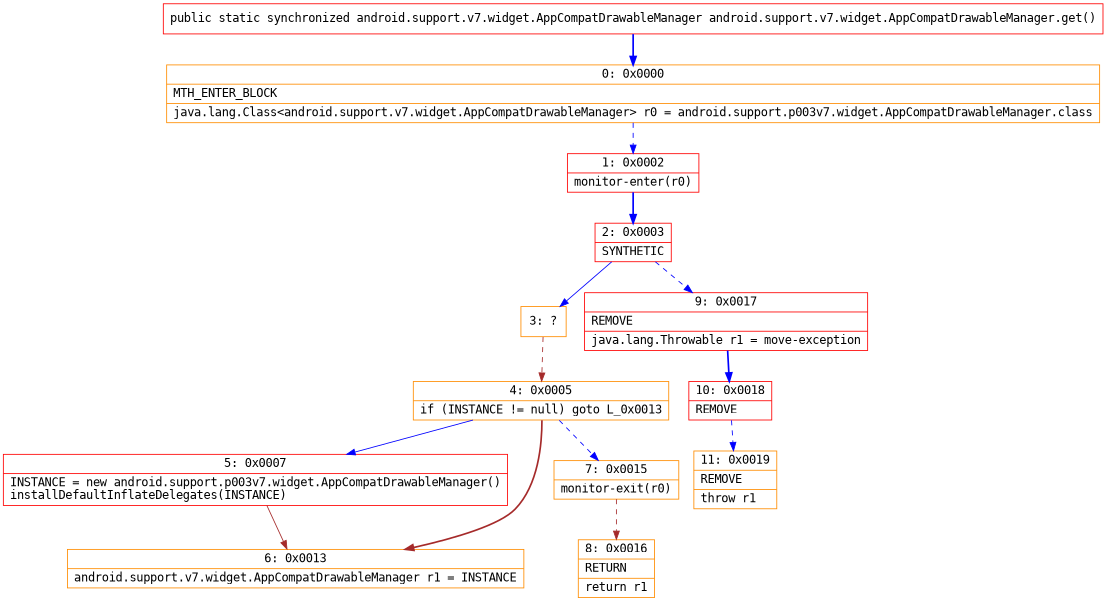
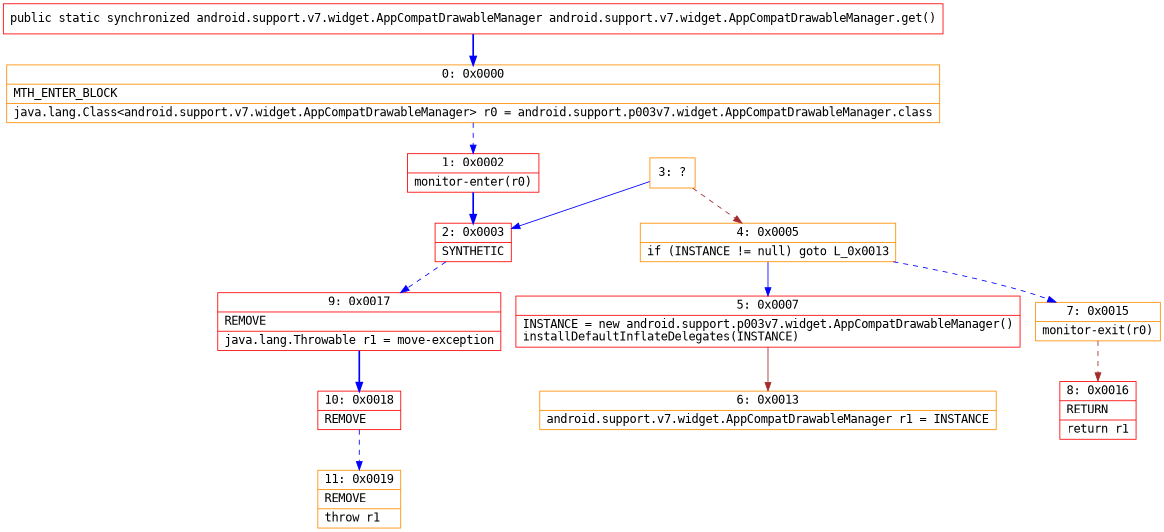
edge "2: 0x0003" -> "3: ?": reversed
edge "4: 0x0005" -> "6: 0x0013": removed
node "8: 0x0016": color darkorange -> red
